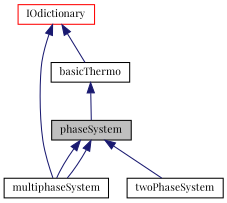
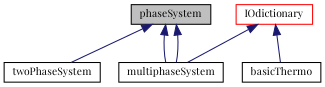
edge "phaseSystem" -> "basicThermo": removed
